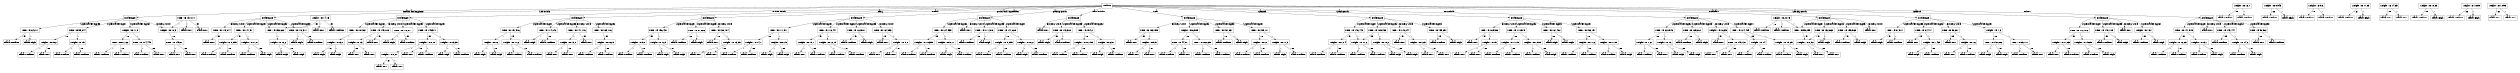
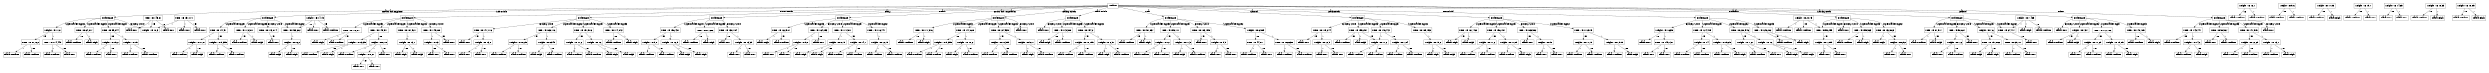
edge "Weight <= 10,3" -> "MRP <= 145,81": reversed
edge "MRP <= 165,116" -> "Weight <= 8,945": added, label ">"
edge "MRP <= 116,447" -> "Weight <= 19,7": removed, label "<="
edge "MRP <= 189,753" -> "Weight <= 11,6": now "MRP <= 155,297" -> "Weight <= 11,6"
edge "MRP <= 59,259" -> "Weight <= 6,92": now "MRP <= 59,259" -> "Weight <= 7,895"
edge "MRP <= 64,417" -> "Weight <= 7,435": reversed
